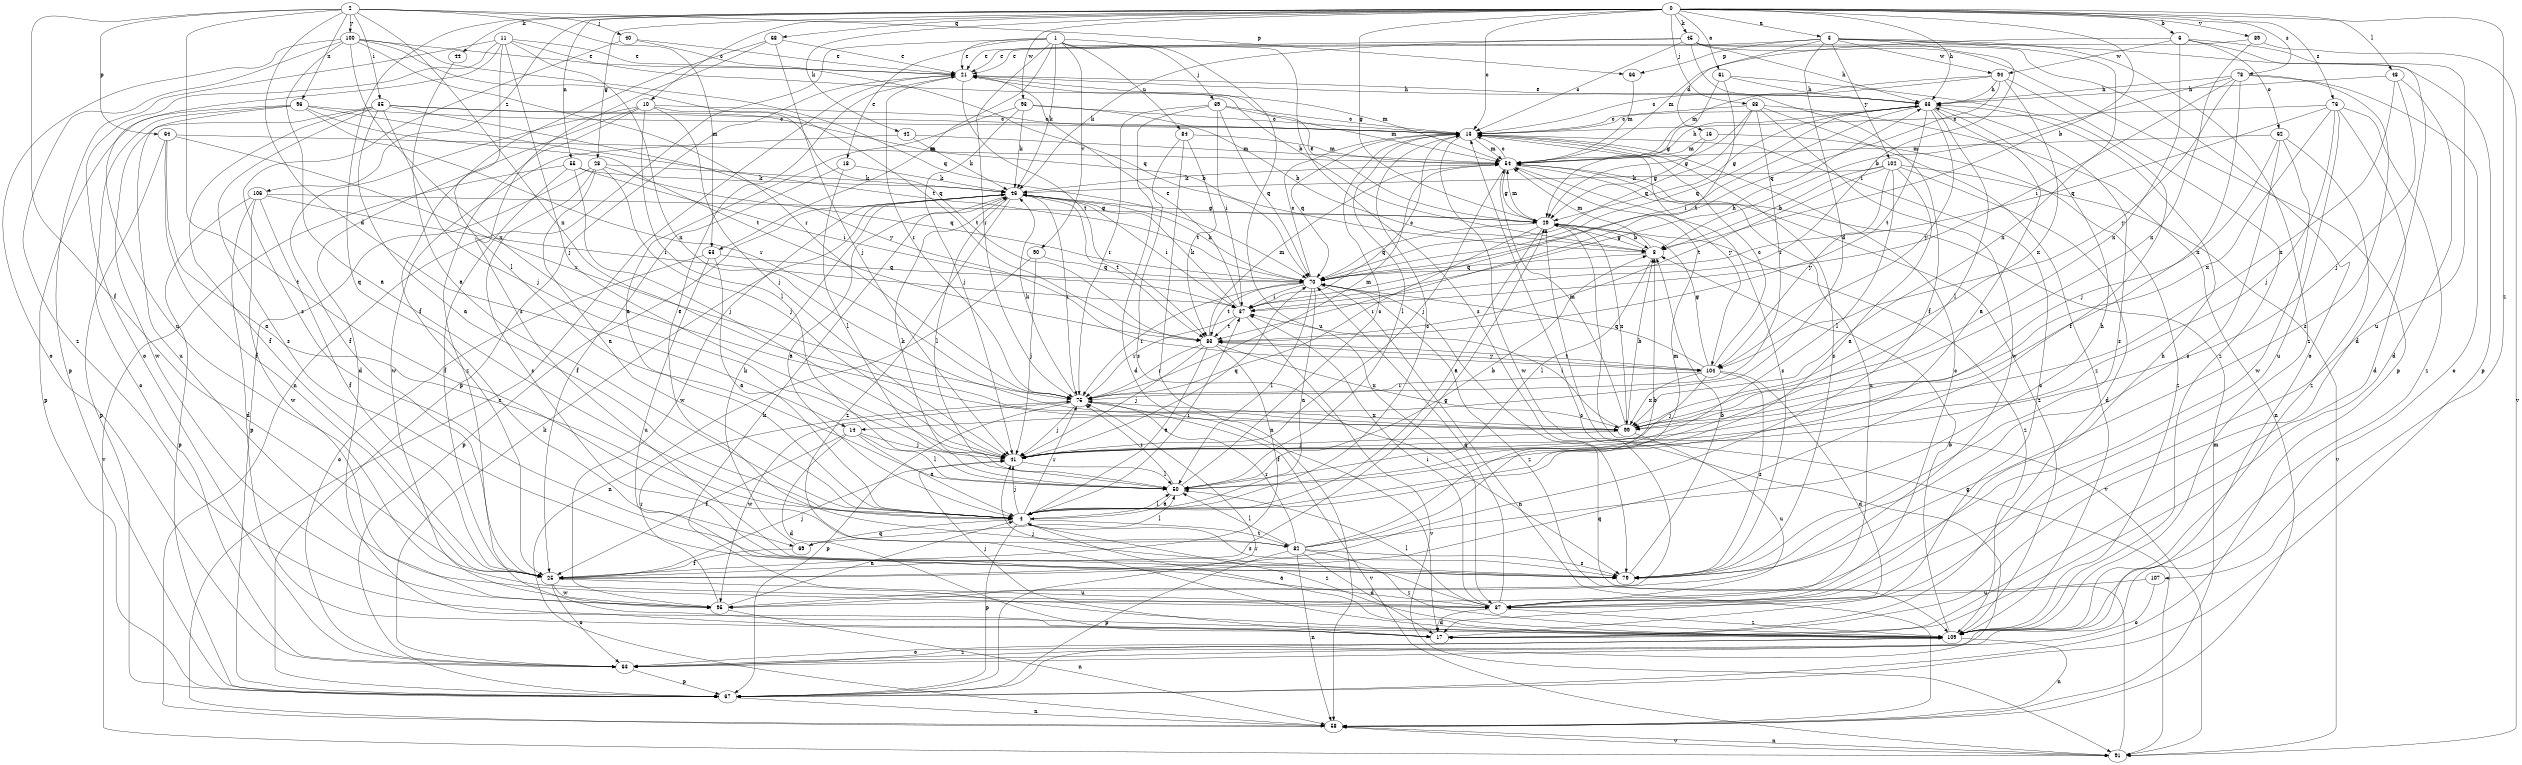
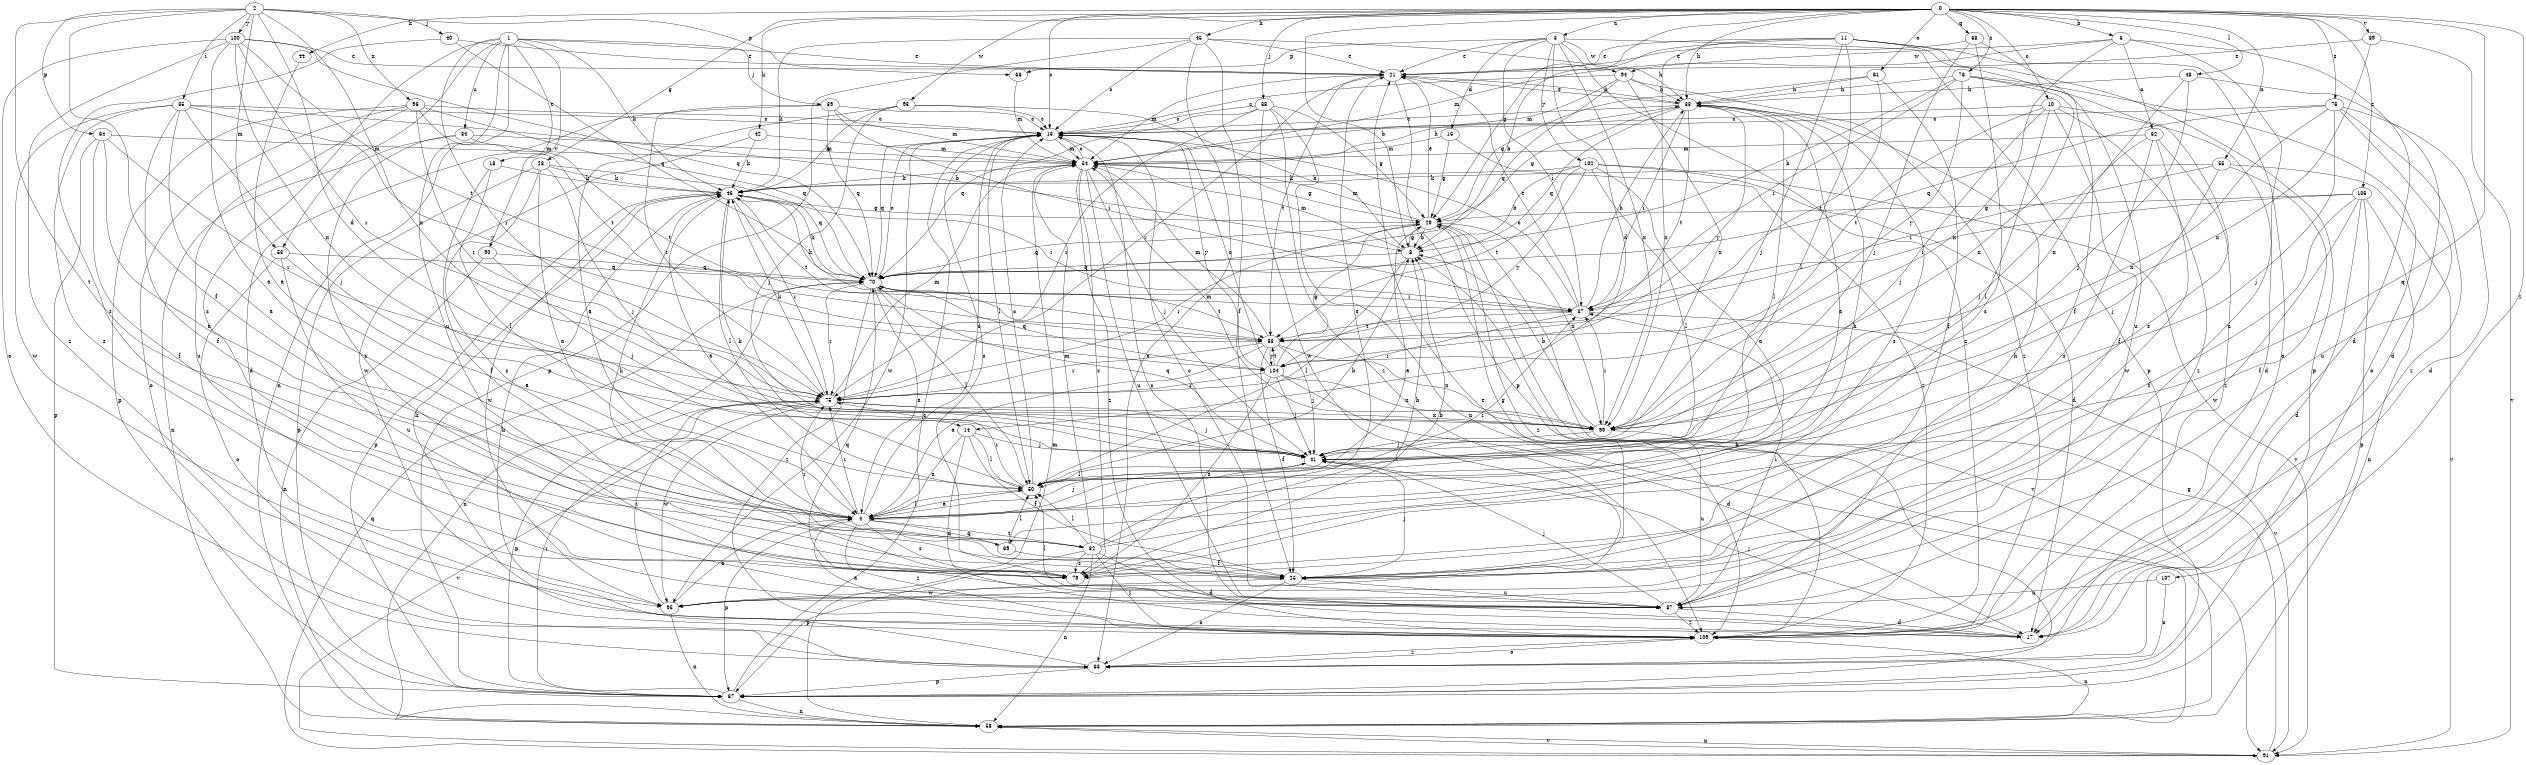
edge "46" -> "109": removed, label "z"
edge "106" -> "58": added, label "n"
